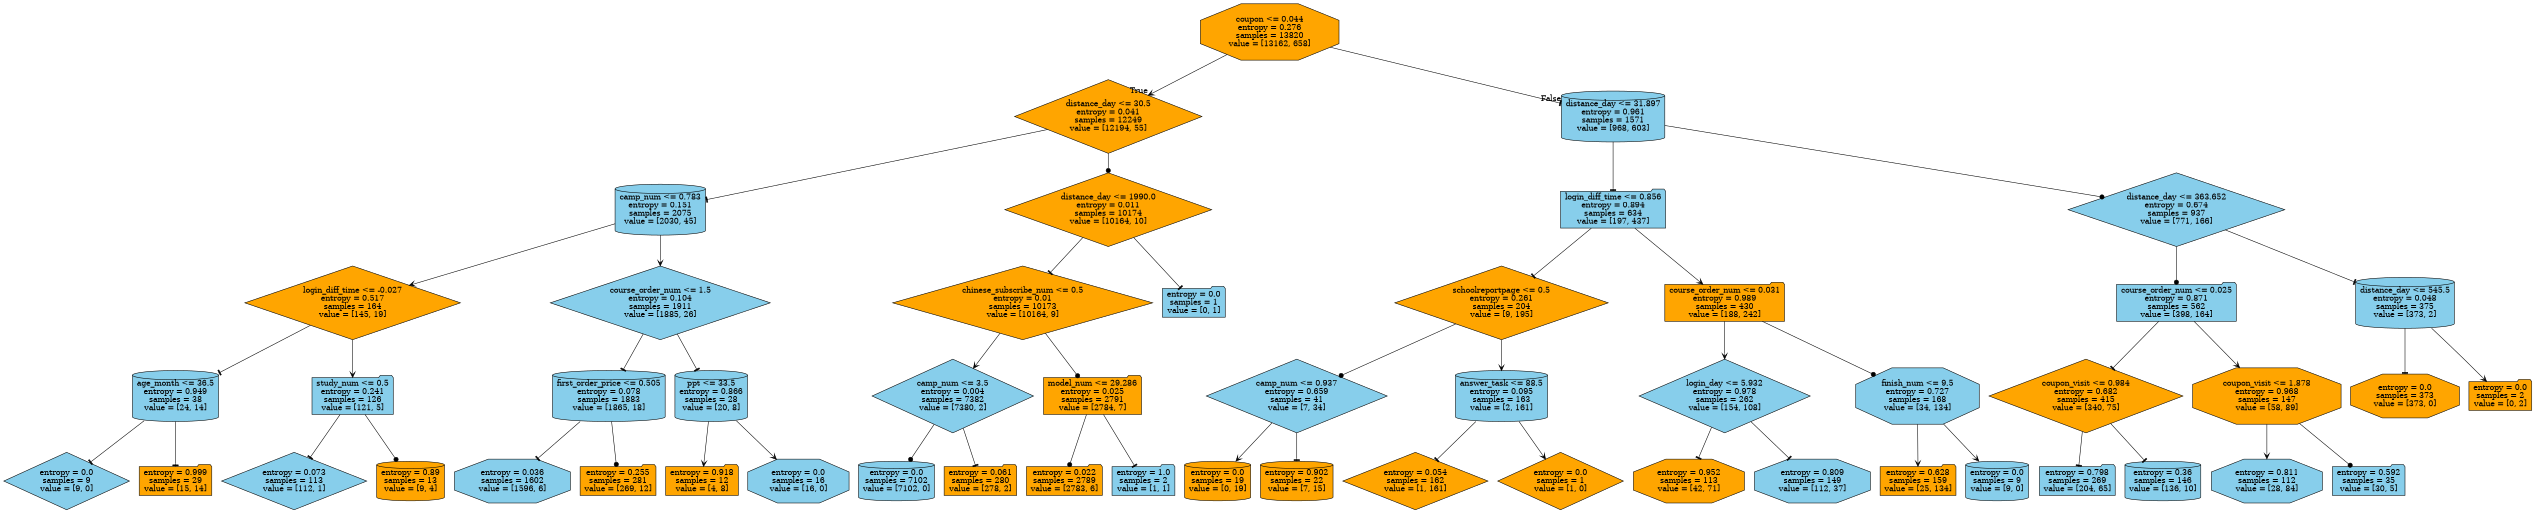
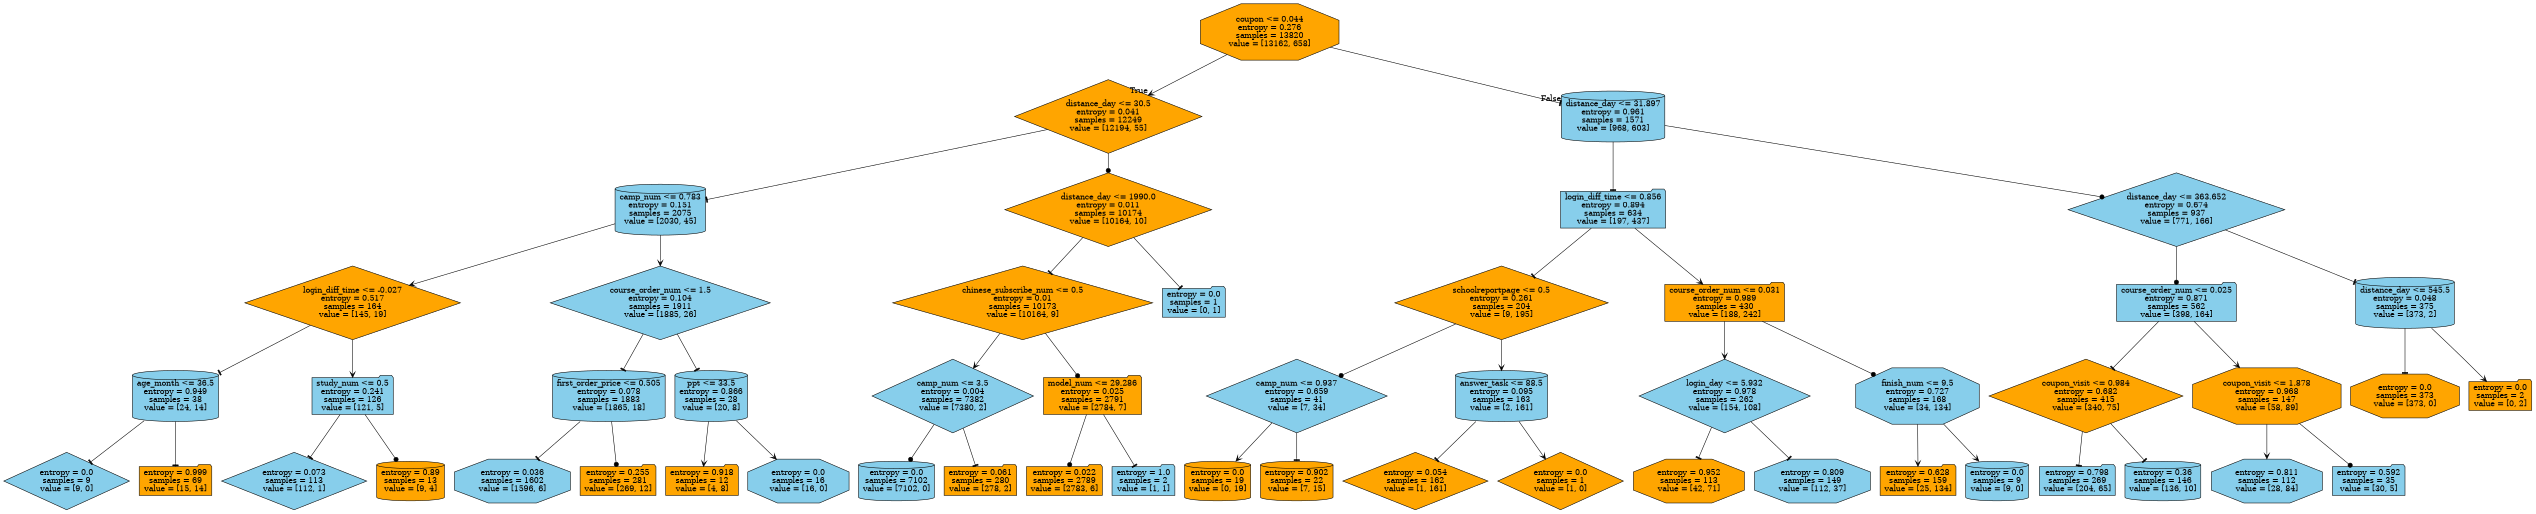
node "entropy = 0.999 samples = 29 value = [15, 14]": label "entropy = 0.999 samples = 29 value = [15, 14]" -> "entropy = 0.999 samples = 69 value = [15, 14]"
